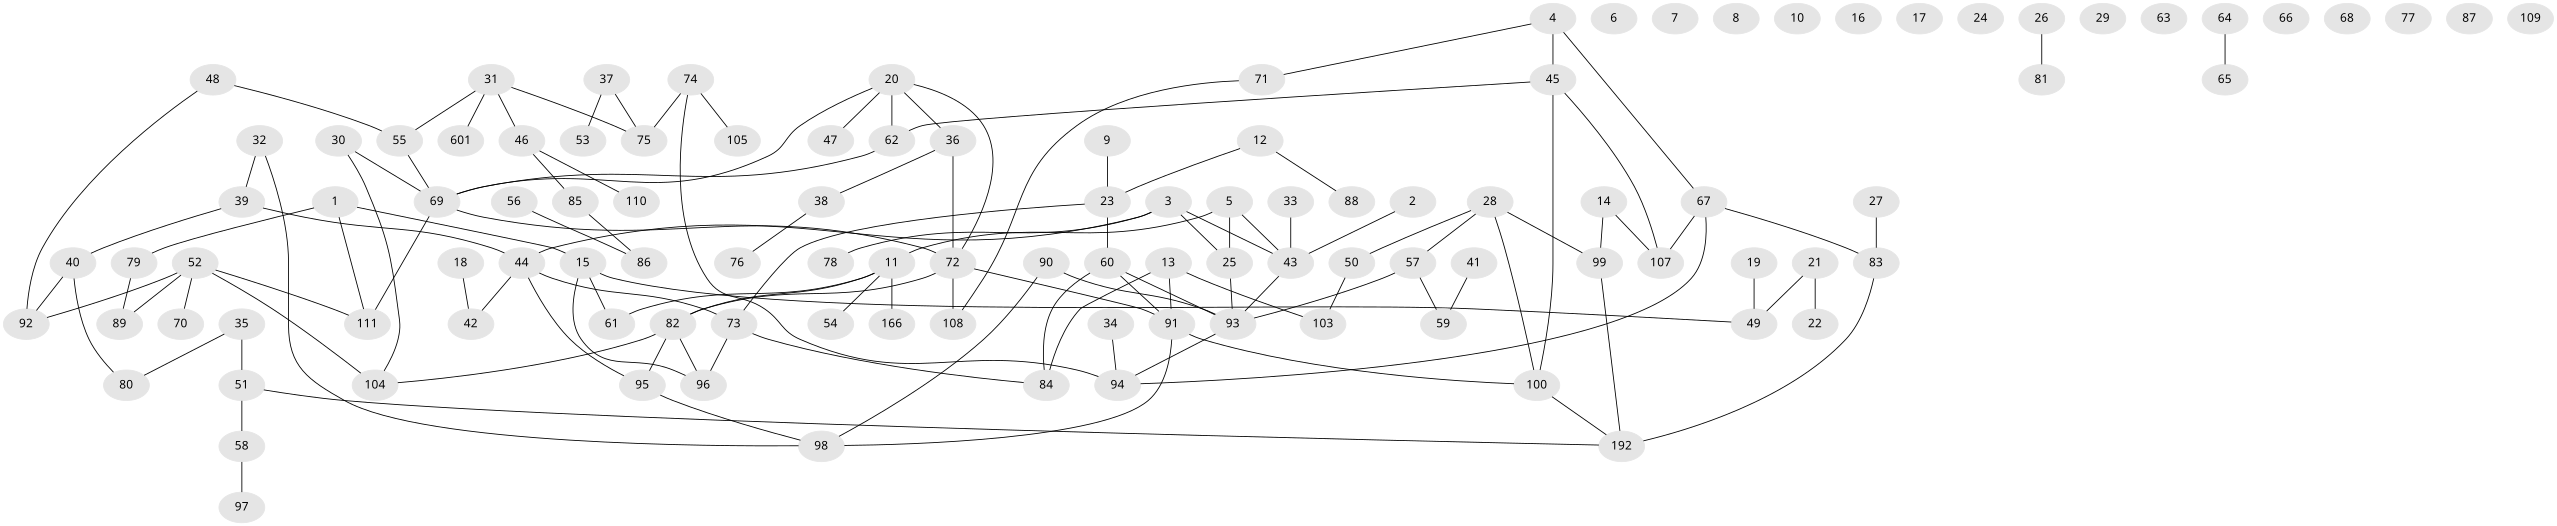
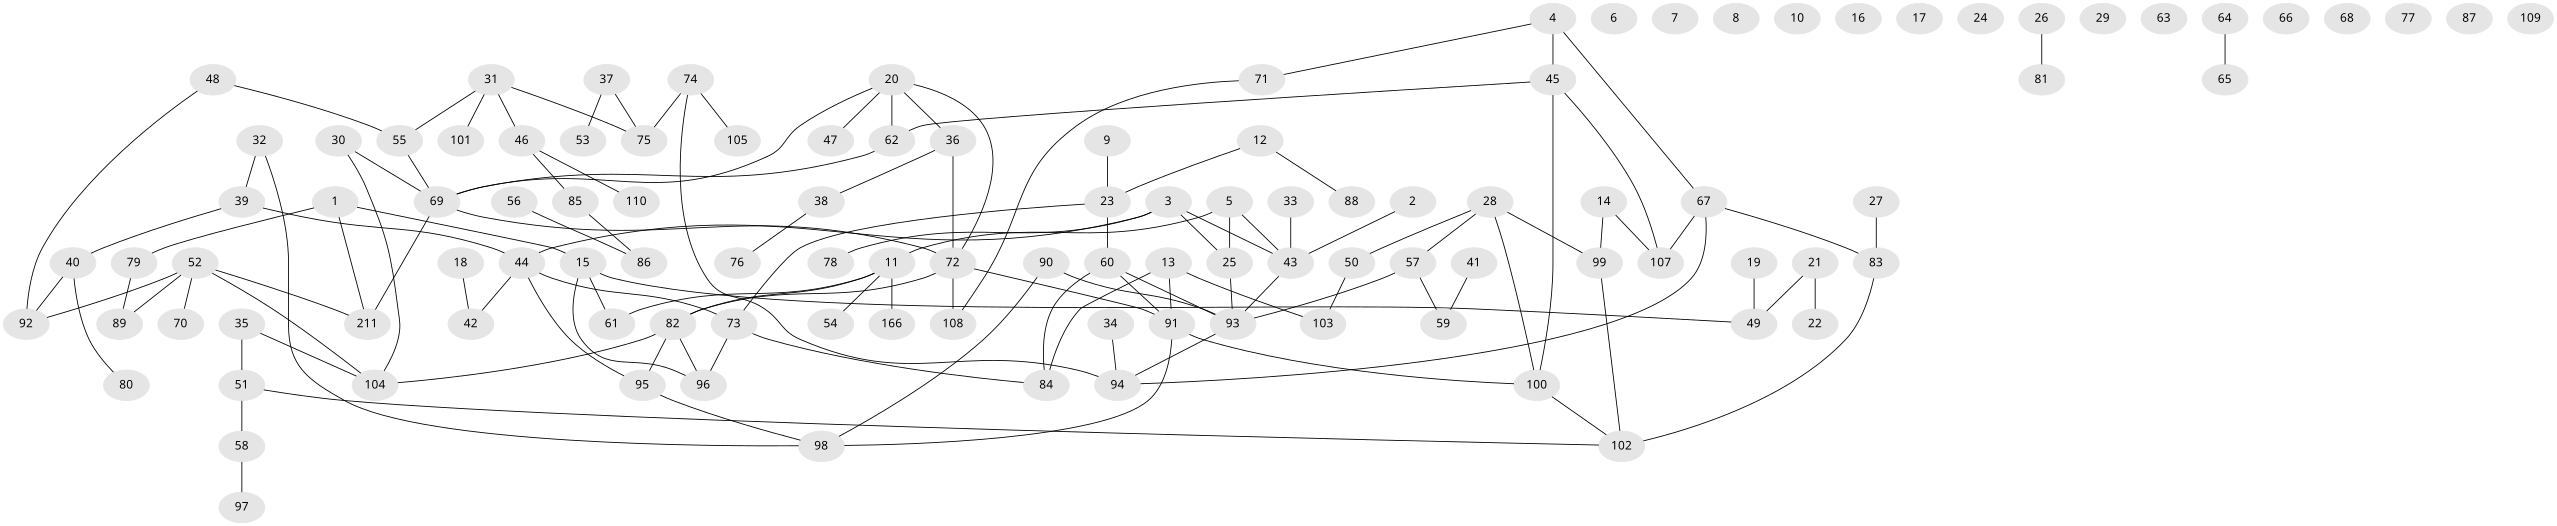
node "601": label "601" -> "101"
node "111": label "111" -> "211"
edge "35" -- "80": now "35" -- "104"
node "192": label "192" -> "102"
